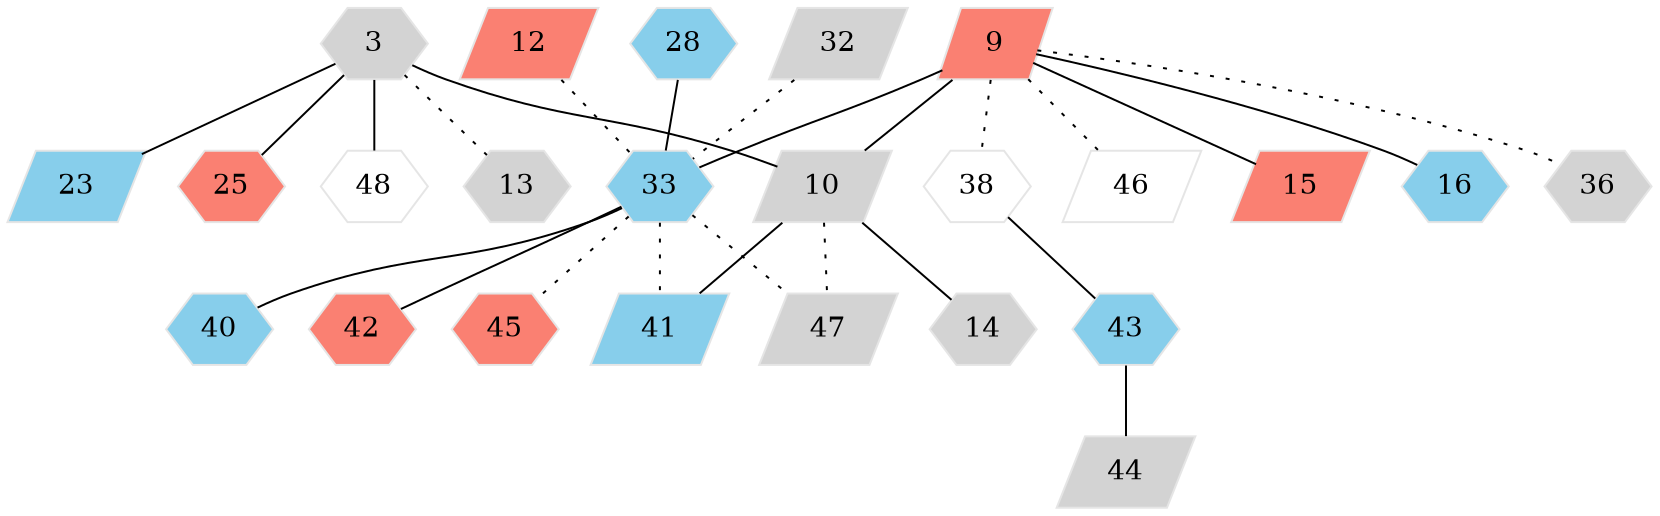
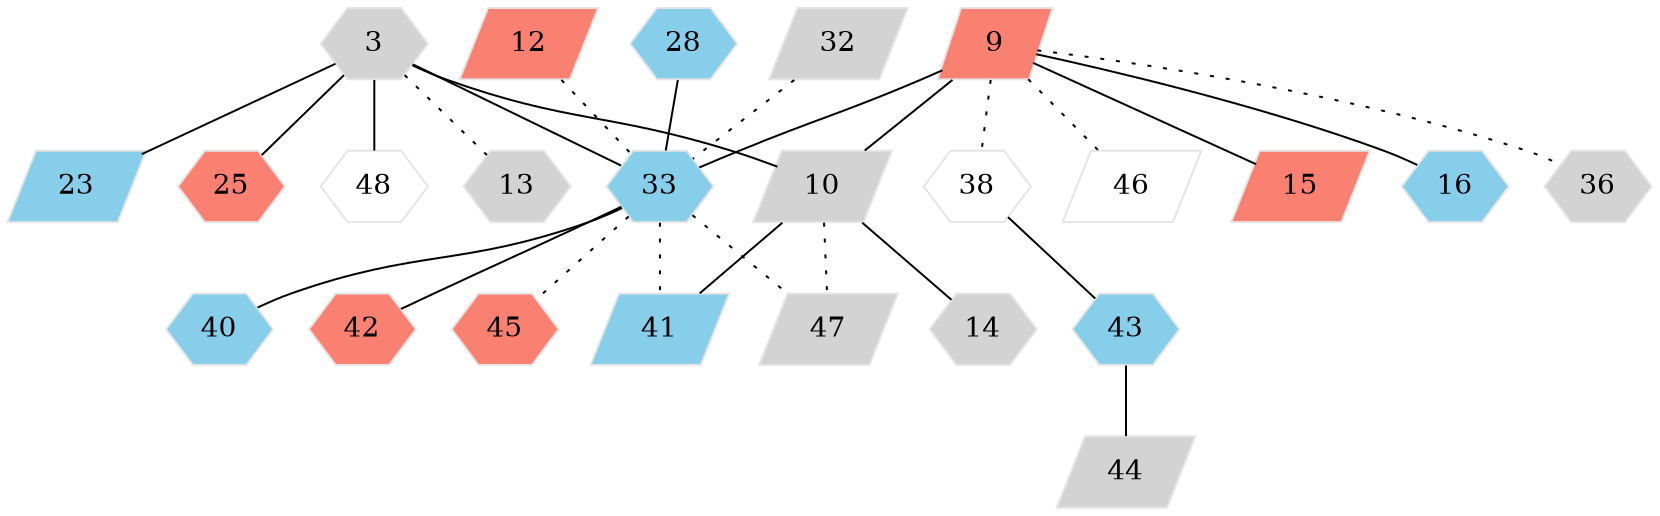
edge "3" -- "33": added
